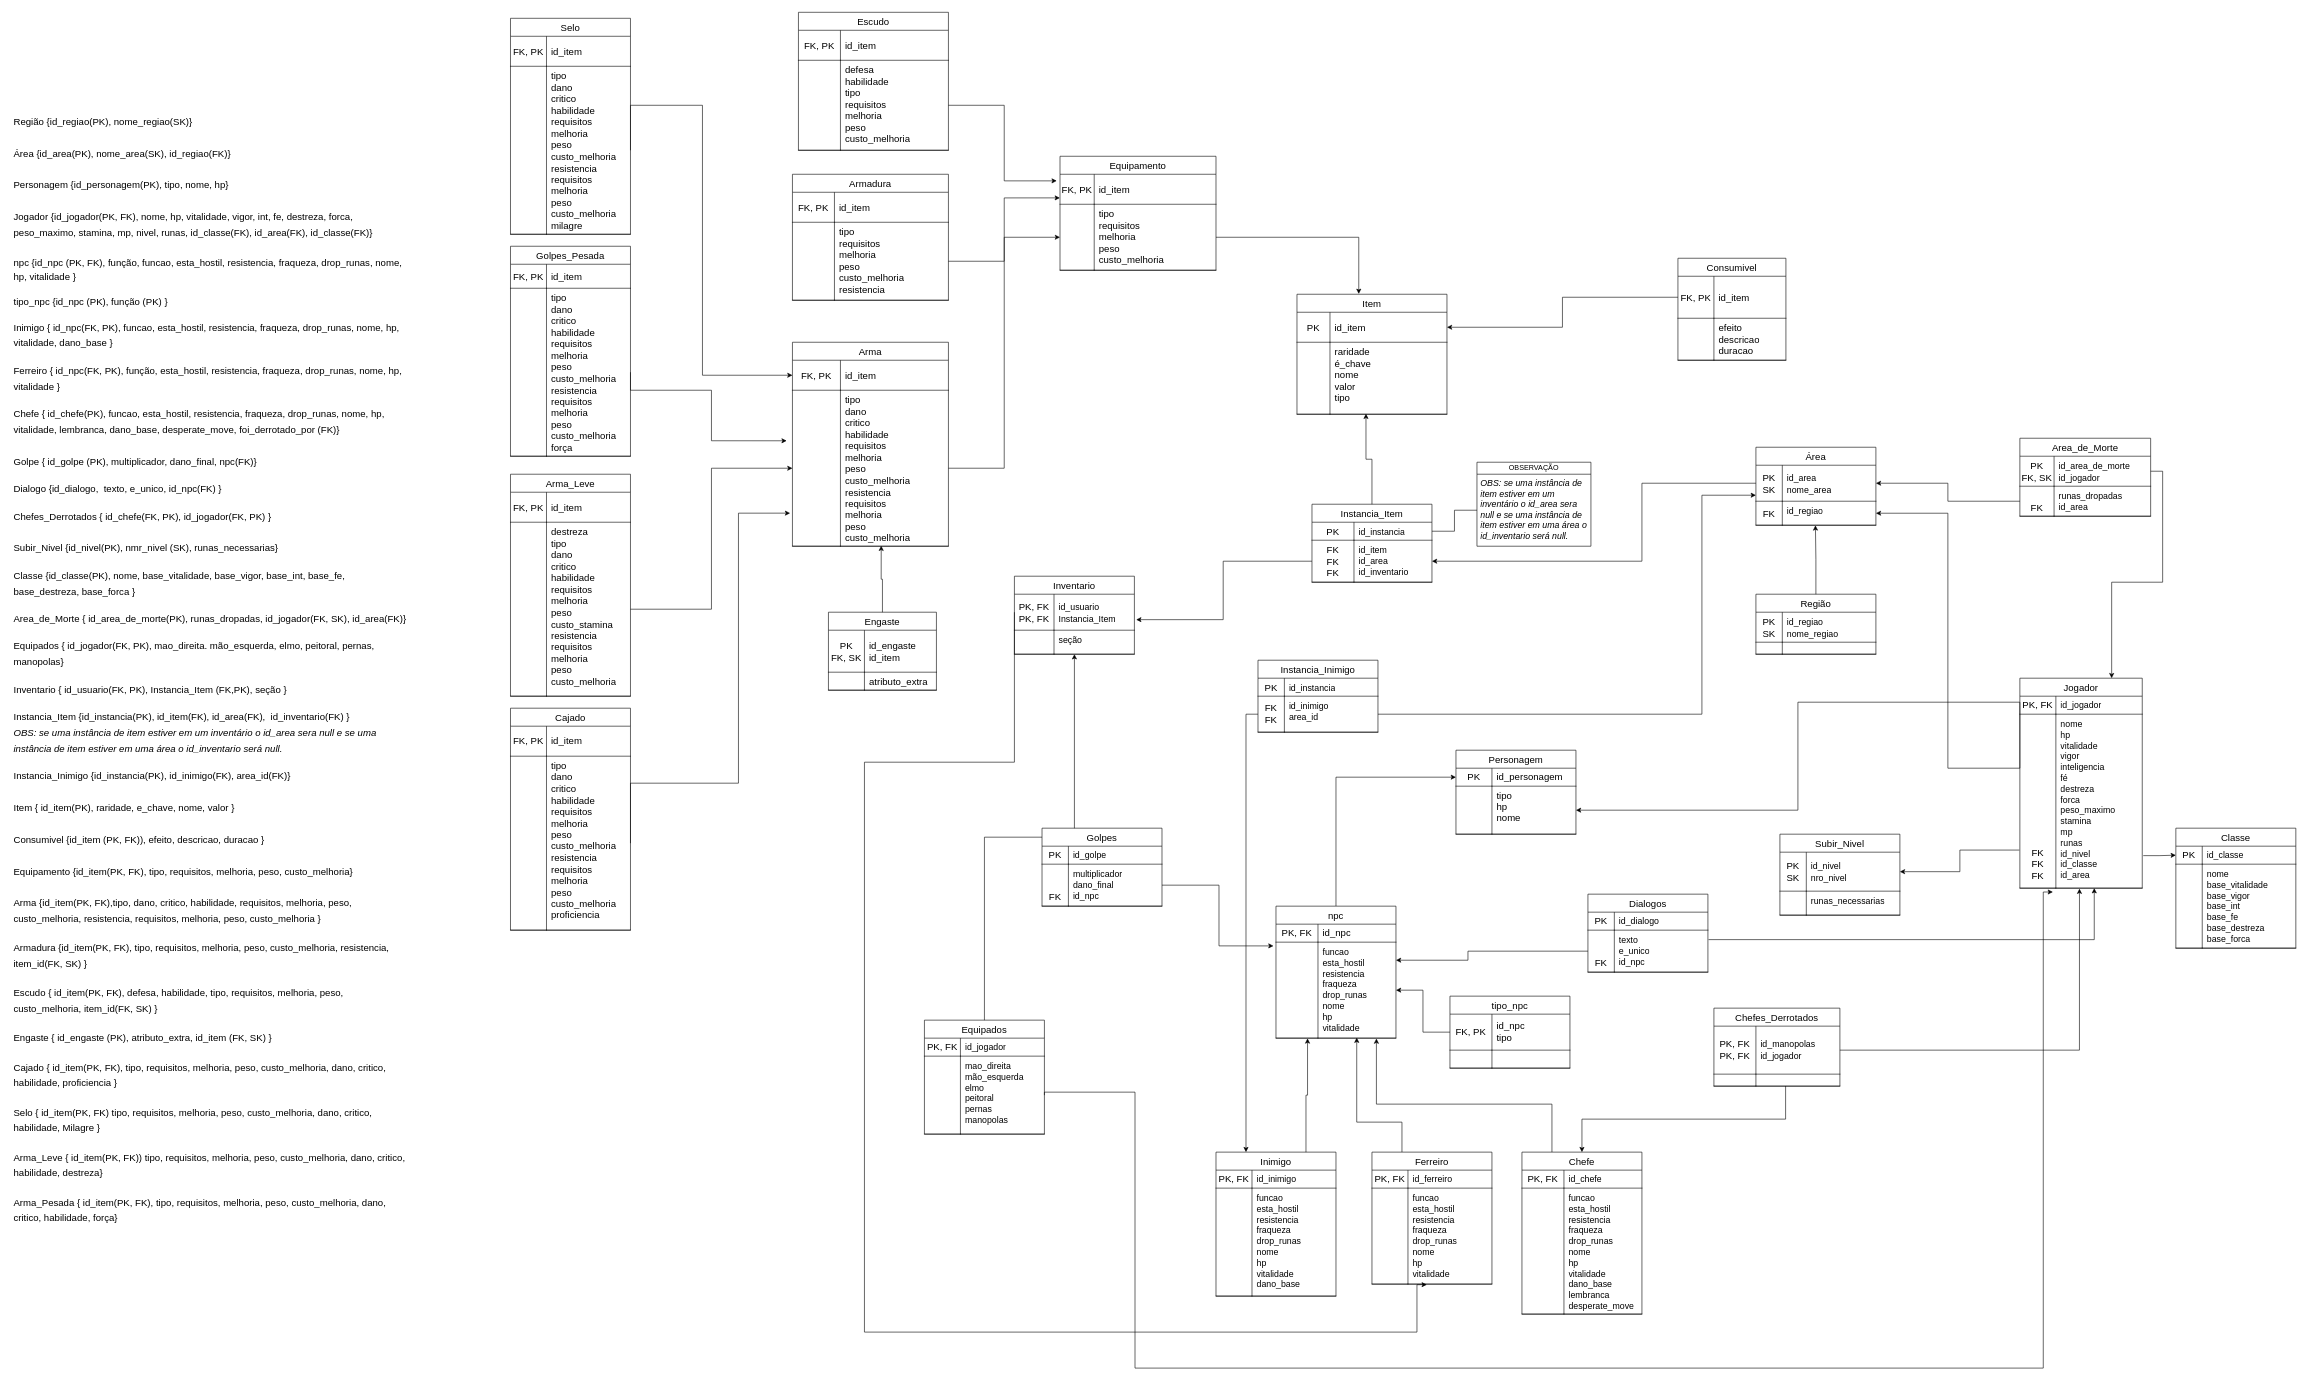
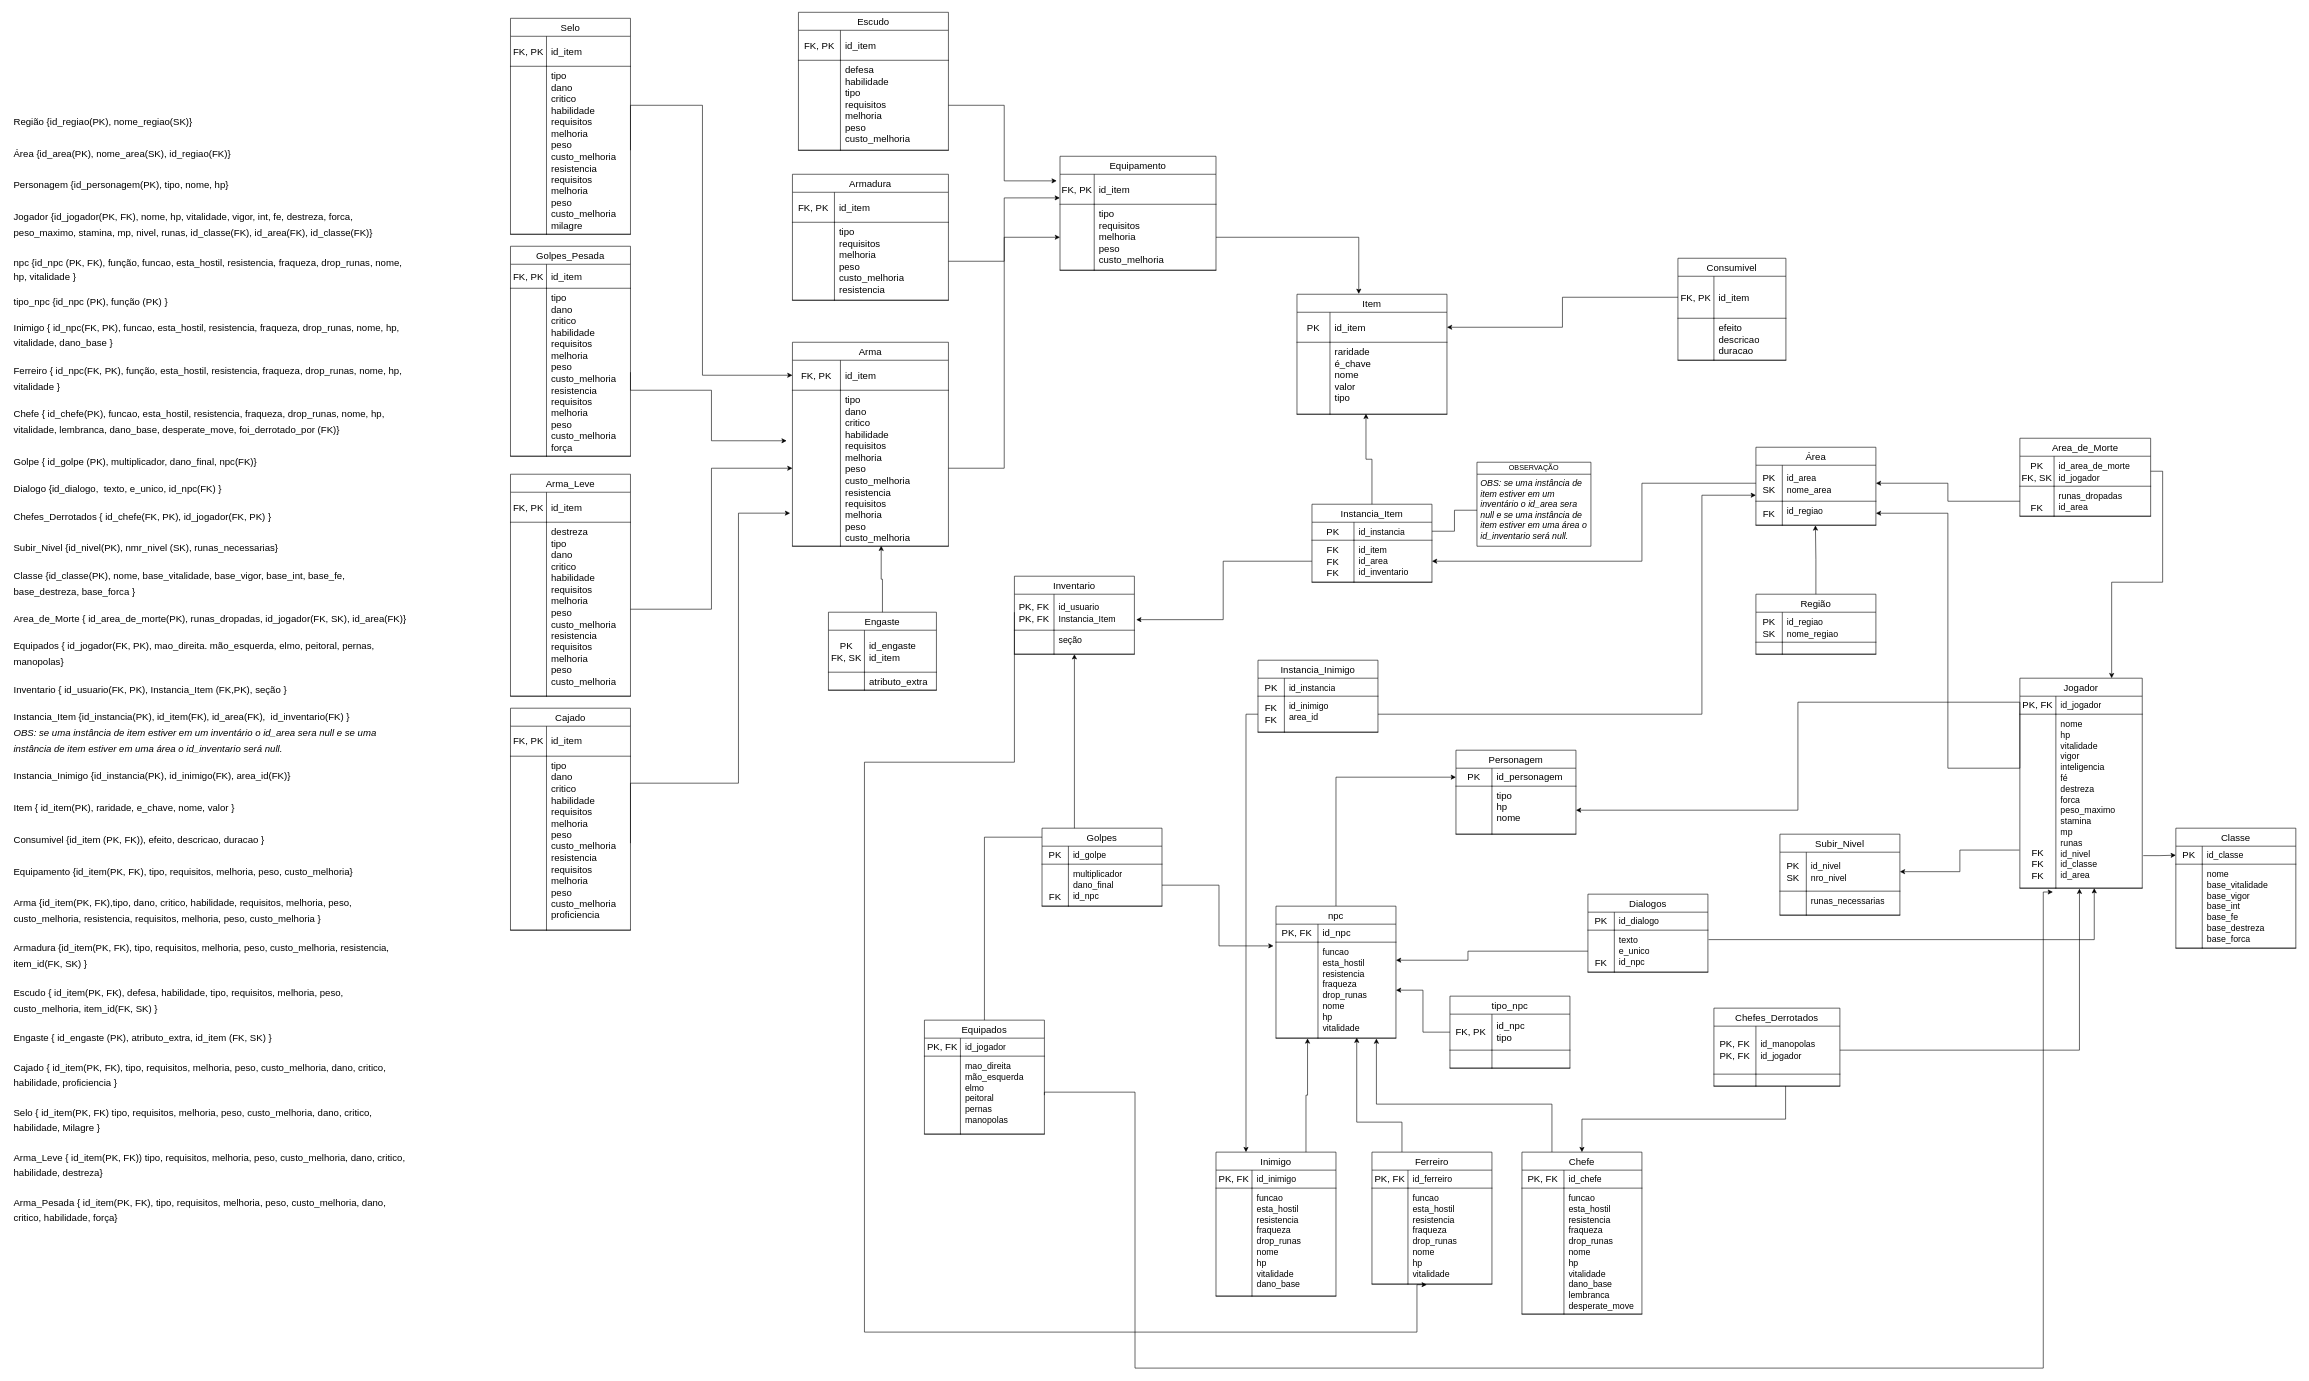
node "destreza tipo dano critico habilidade requisitos melhoria peso custo_stamina resistencia requisitos melhoria peso custo_melhoria": label "destreza tipo dano critico habilidade requisitos melhoria peso custo_stamina resistencia requisitos melhoria peso custo_melhoria" -> "destreza tipo dano critico habilidade requisitos melhoria peso custo_melhoria resistencia requisitos melhoria peso custo_melhoria"
